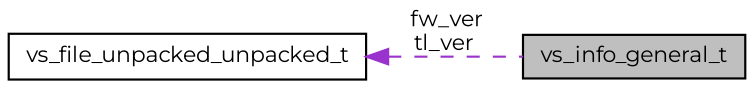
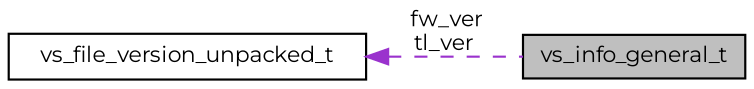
node "vs_file_unpacked_unpacked_t": label "vs_file_unpacked_unpacked_t" -> "vs_file_version_unpacked_t"
